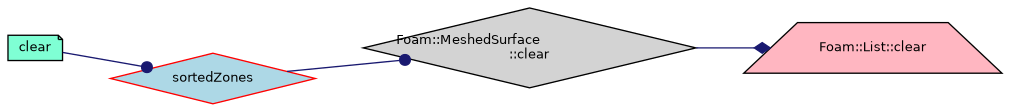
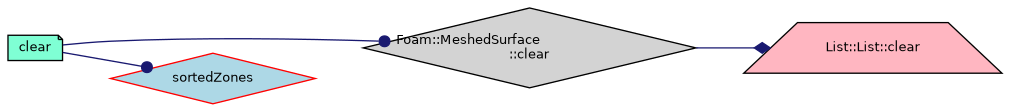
node "Foam::List::clear": label "Foam::List::clear" -> "List::List::clear"
edge "sortedZones" -> "Foam::MeshedSurface ::clear": now "clear" -> "Foam::MeshedSurface ::clear"
